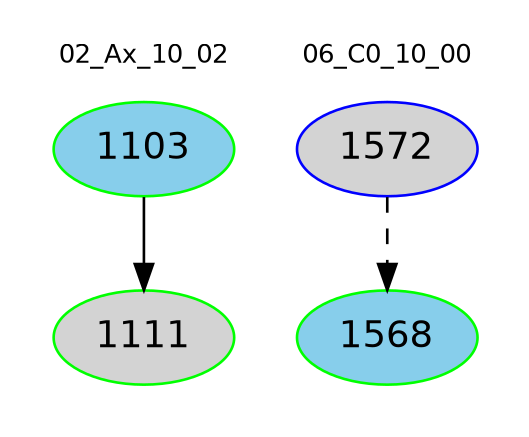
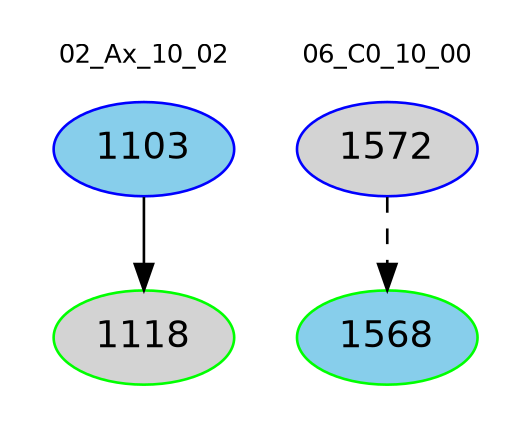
node "1103": color green -> blue
node "1111": label "1111" -> "1118"
